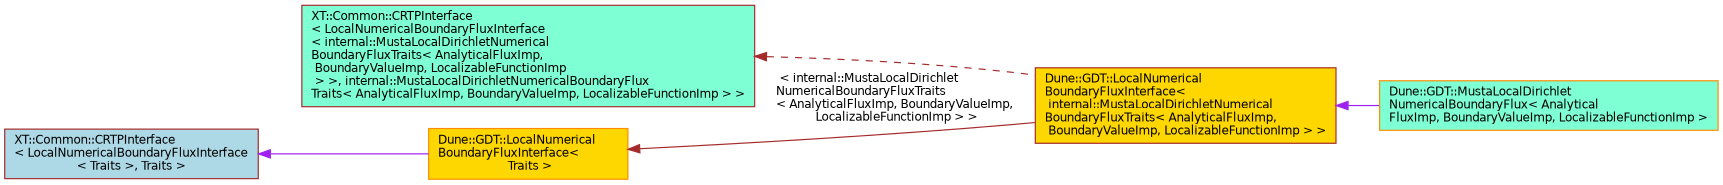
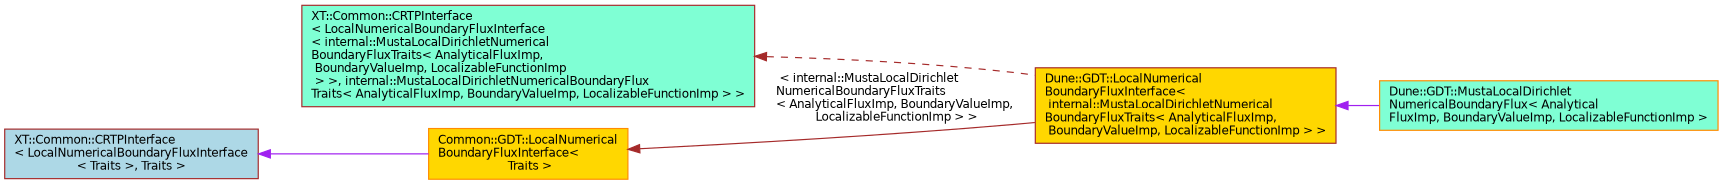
node "Dune::GDT::LocalNumerical BoundaryFluxInterface< Traits >": label "Dune::GDT::LocalNumerical BoundaryFluxInterface< Traits >" -> "Common::GDT::LocalNumerical BoundaryFluxInterface< Traits >"
